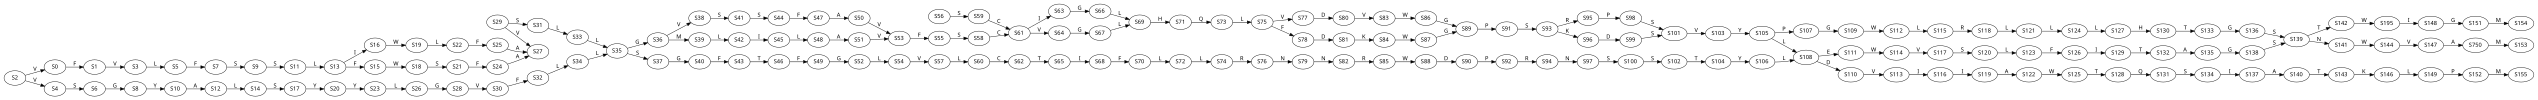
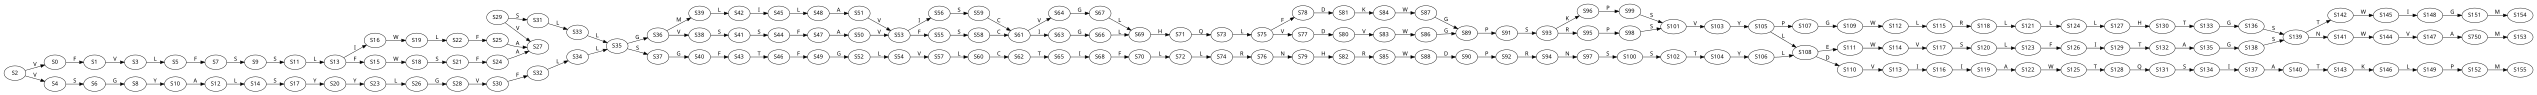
node "S195": label "S195" -> "S145"
edge "S53" -> "S56": added, label "I"
edge "S96" -> "S99": label "D" -> "P"
edge "S79" -> "S82": label "N" -> "H"
